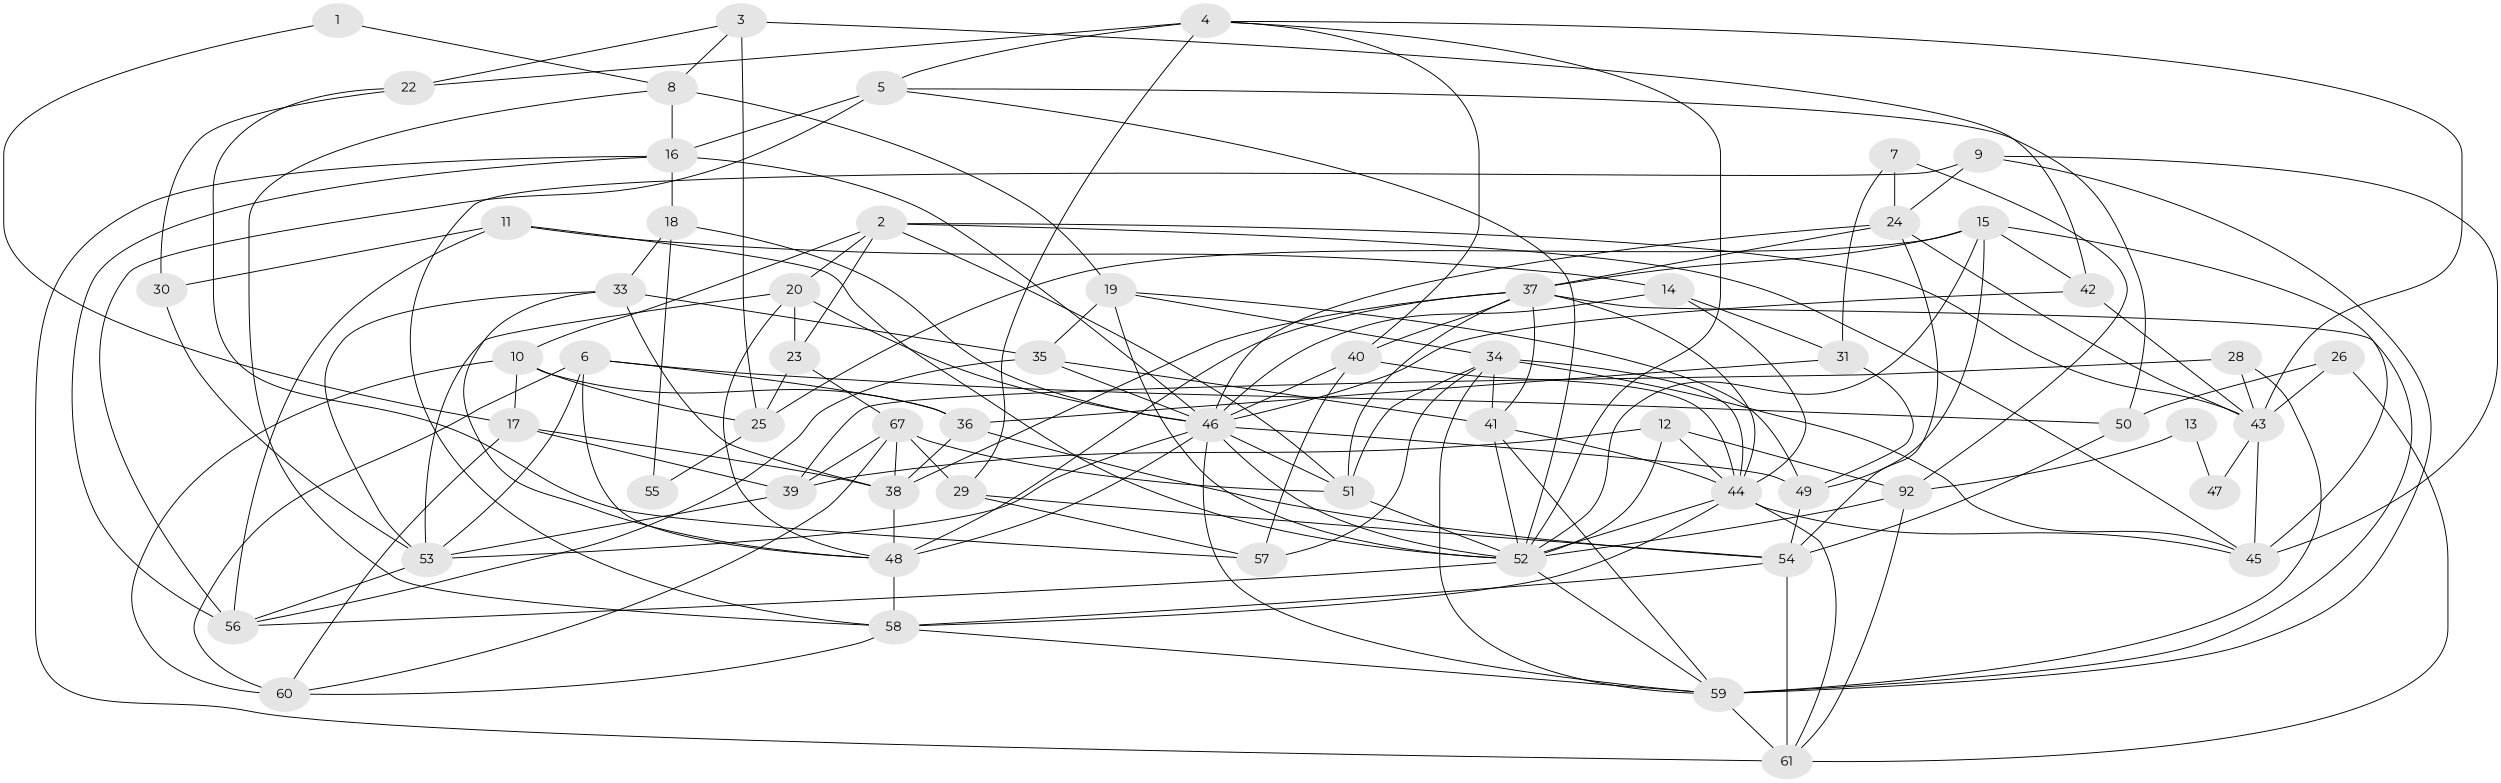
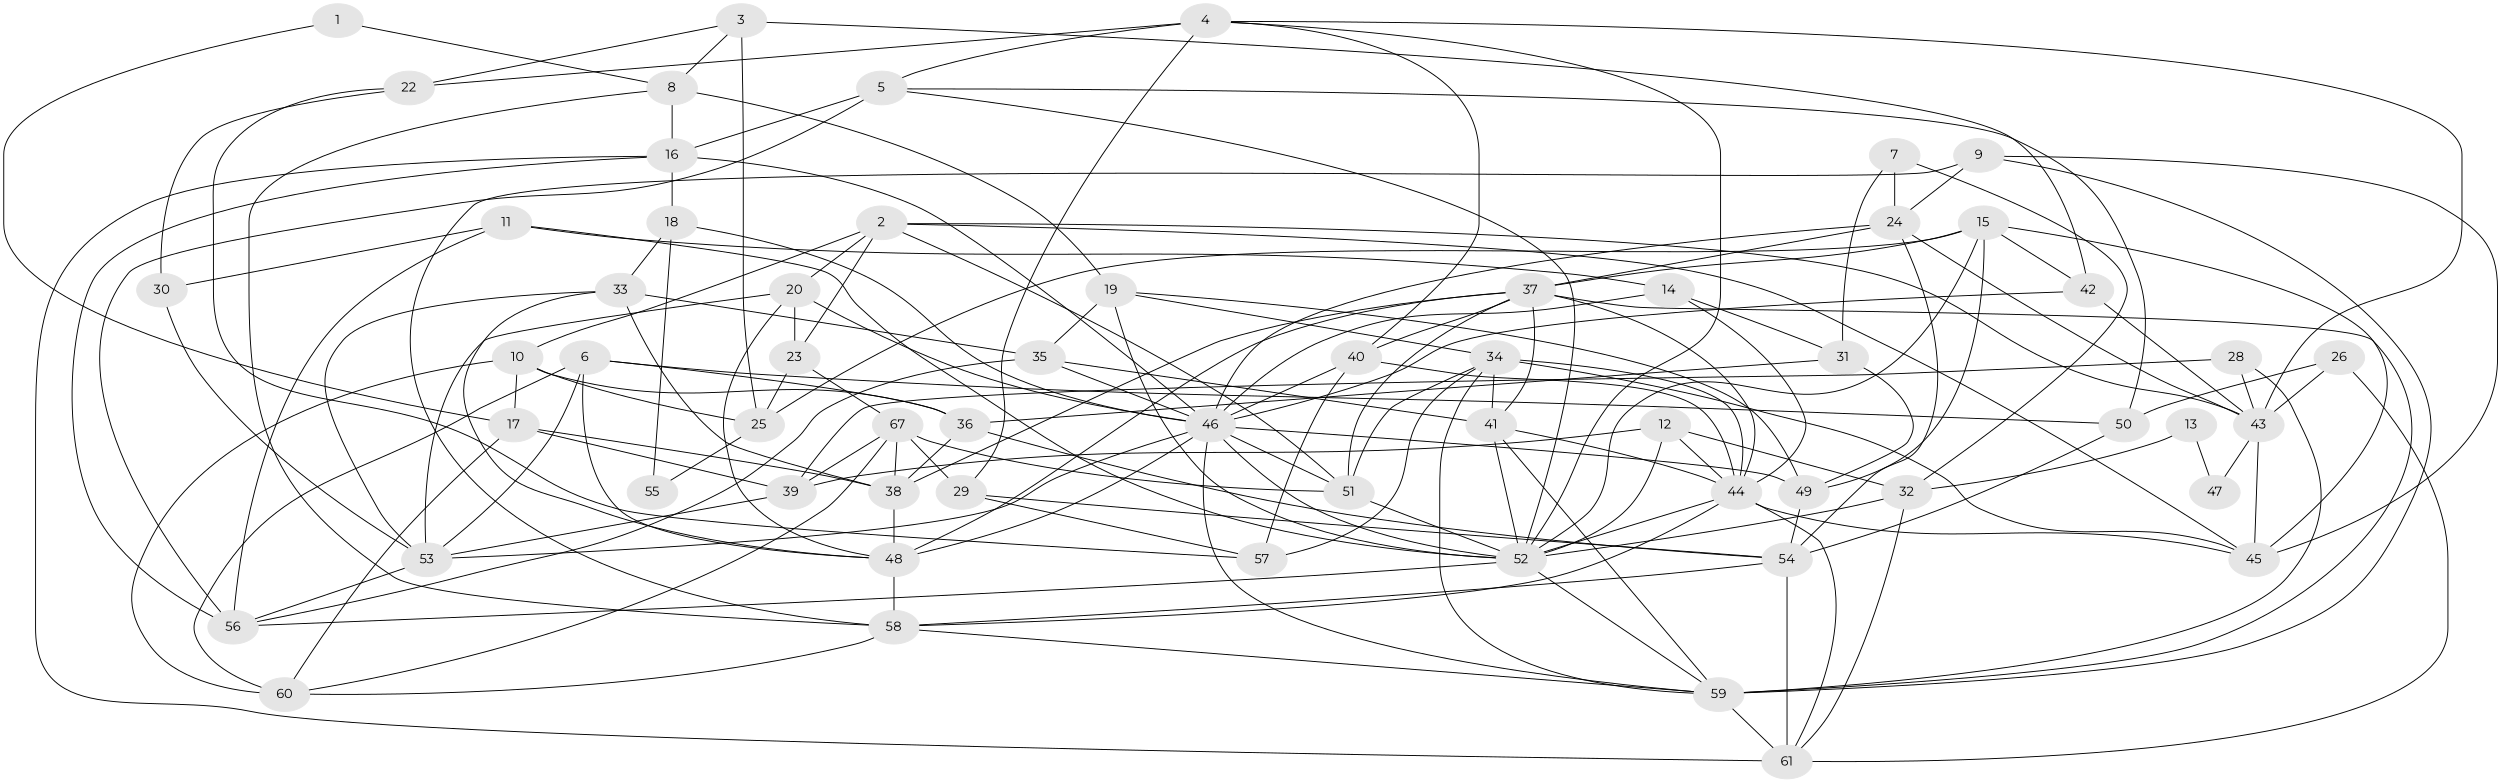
node "92": label "92" -> "32"
